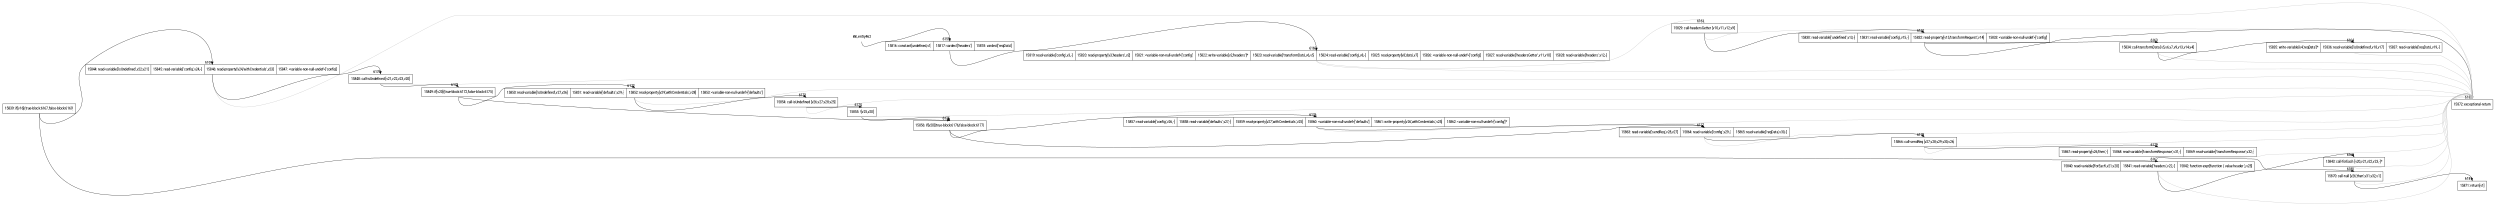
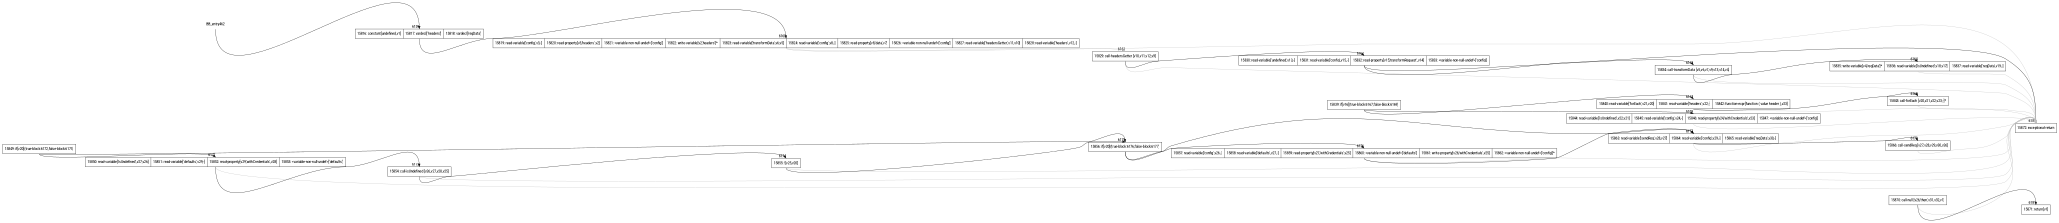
node "15848: call-isUndefined [v21,v22,v23,v20]": removed
node "15867: read-property[v26,'then',-]": removed
